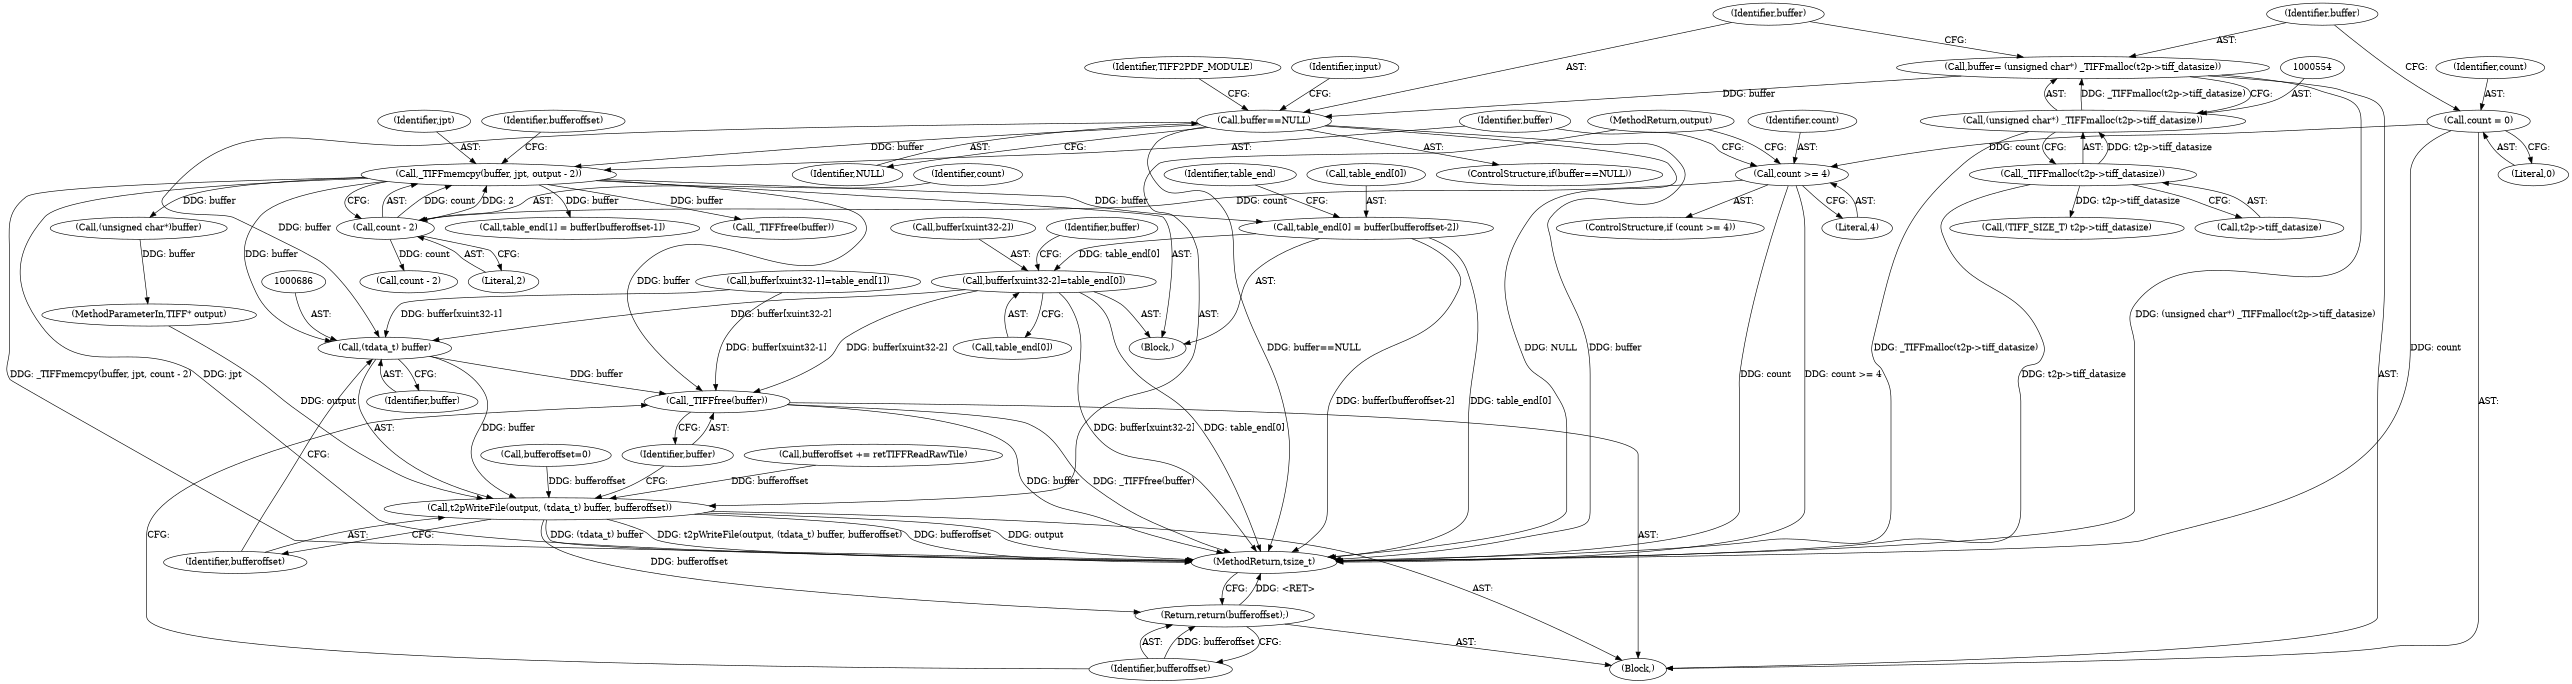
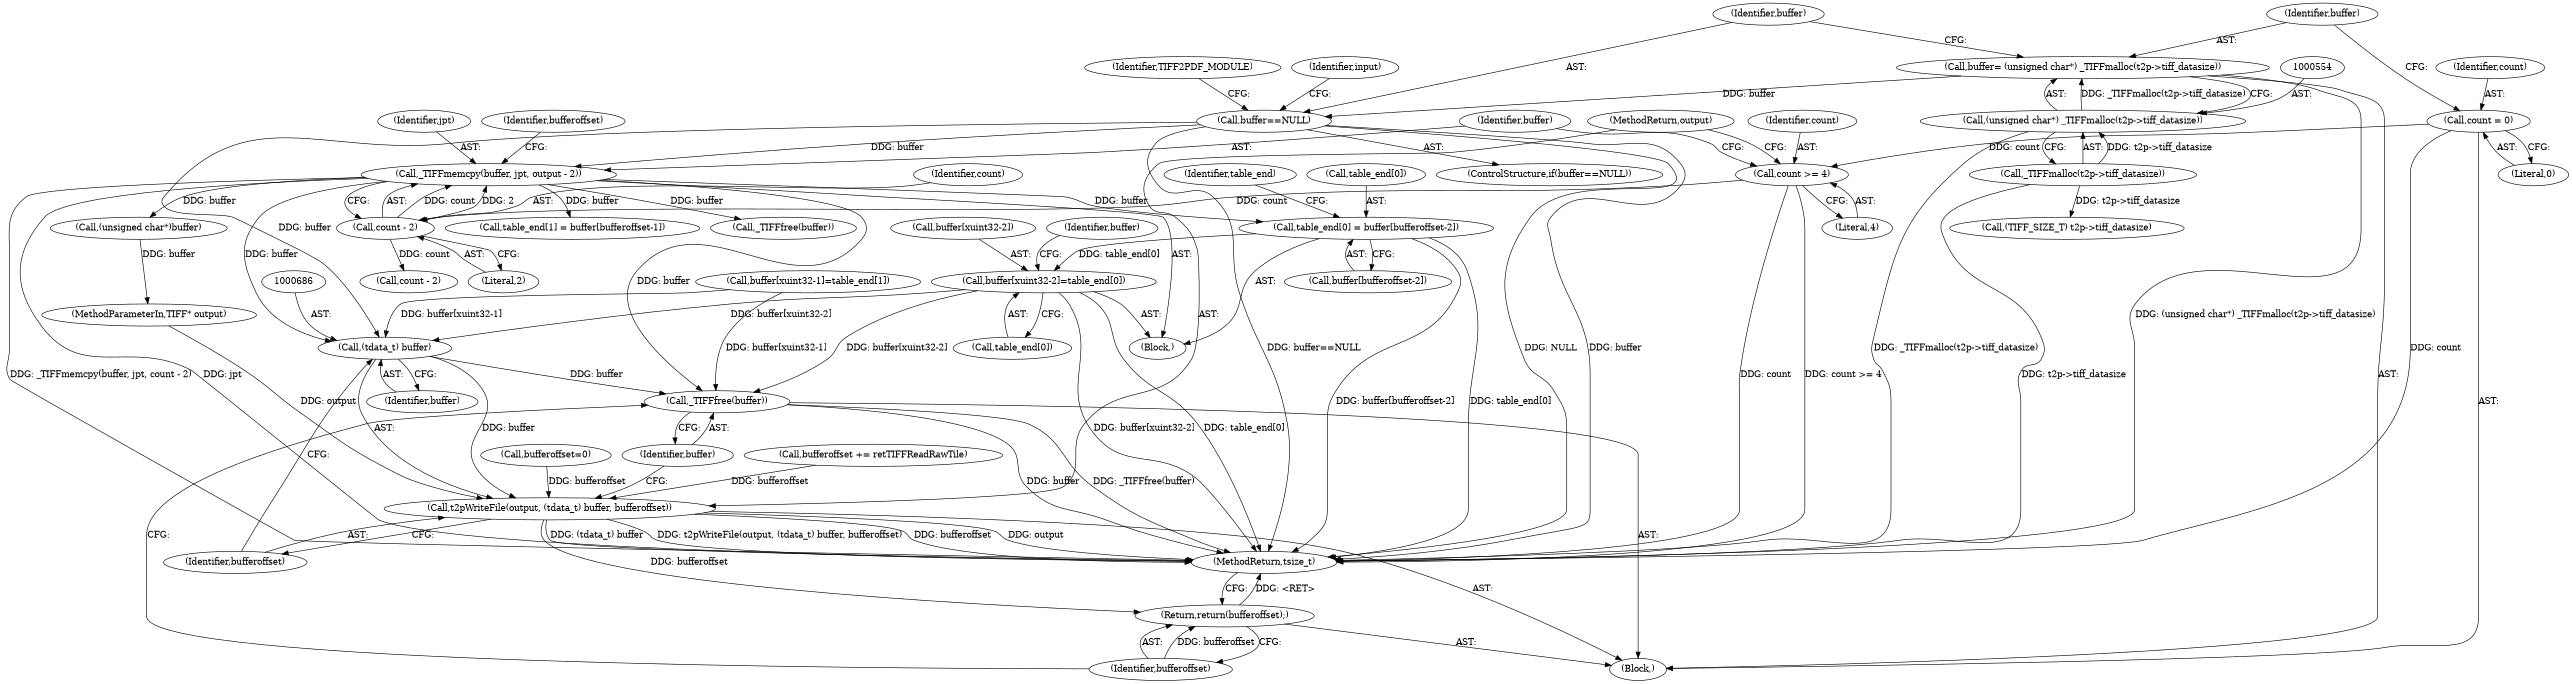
node "(Identifier,NULL)": removed
node "(ControlStructure,if (count >= 4))": removed
node "(Call,t2p->tiff_datasize)": removed
node "(Call,buffer[bufferoffset-2])": added
